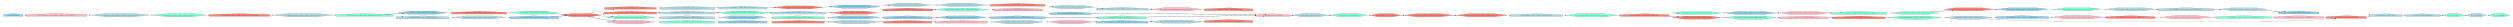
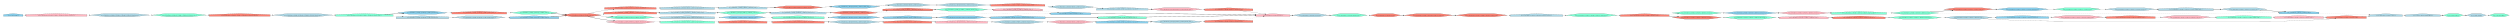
node "root_a_0/backbone_a_4/body_d_9/block_a_24/block_f/relu_0": fillcolor skyblue -> salmon
